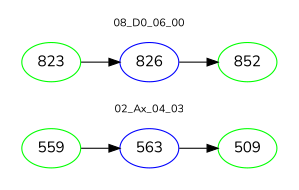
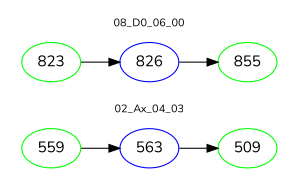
node "852": label "852" -> "855"
